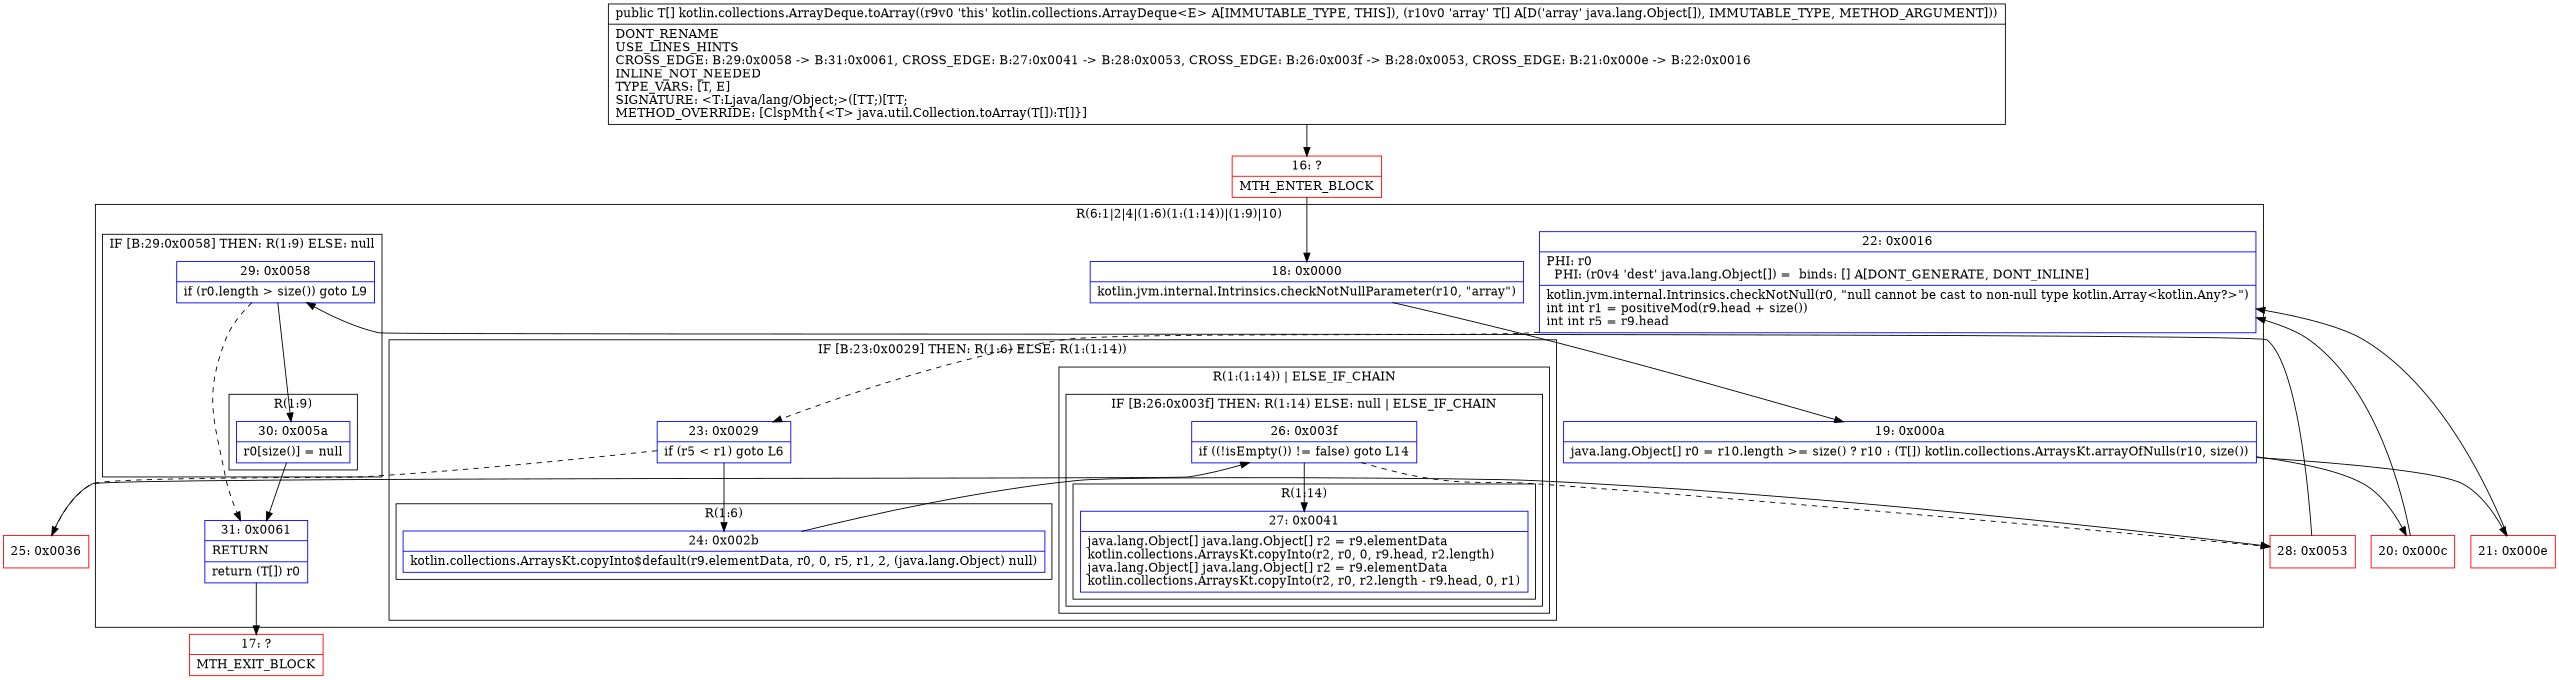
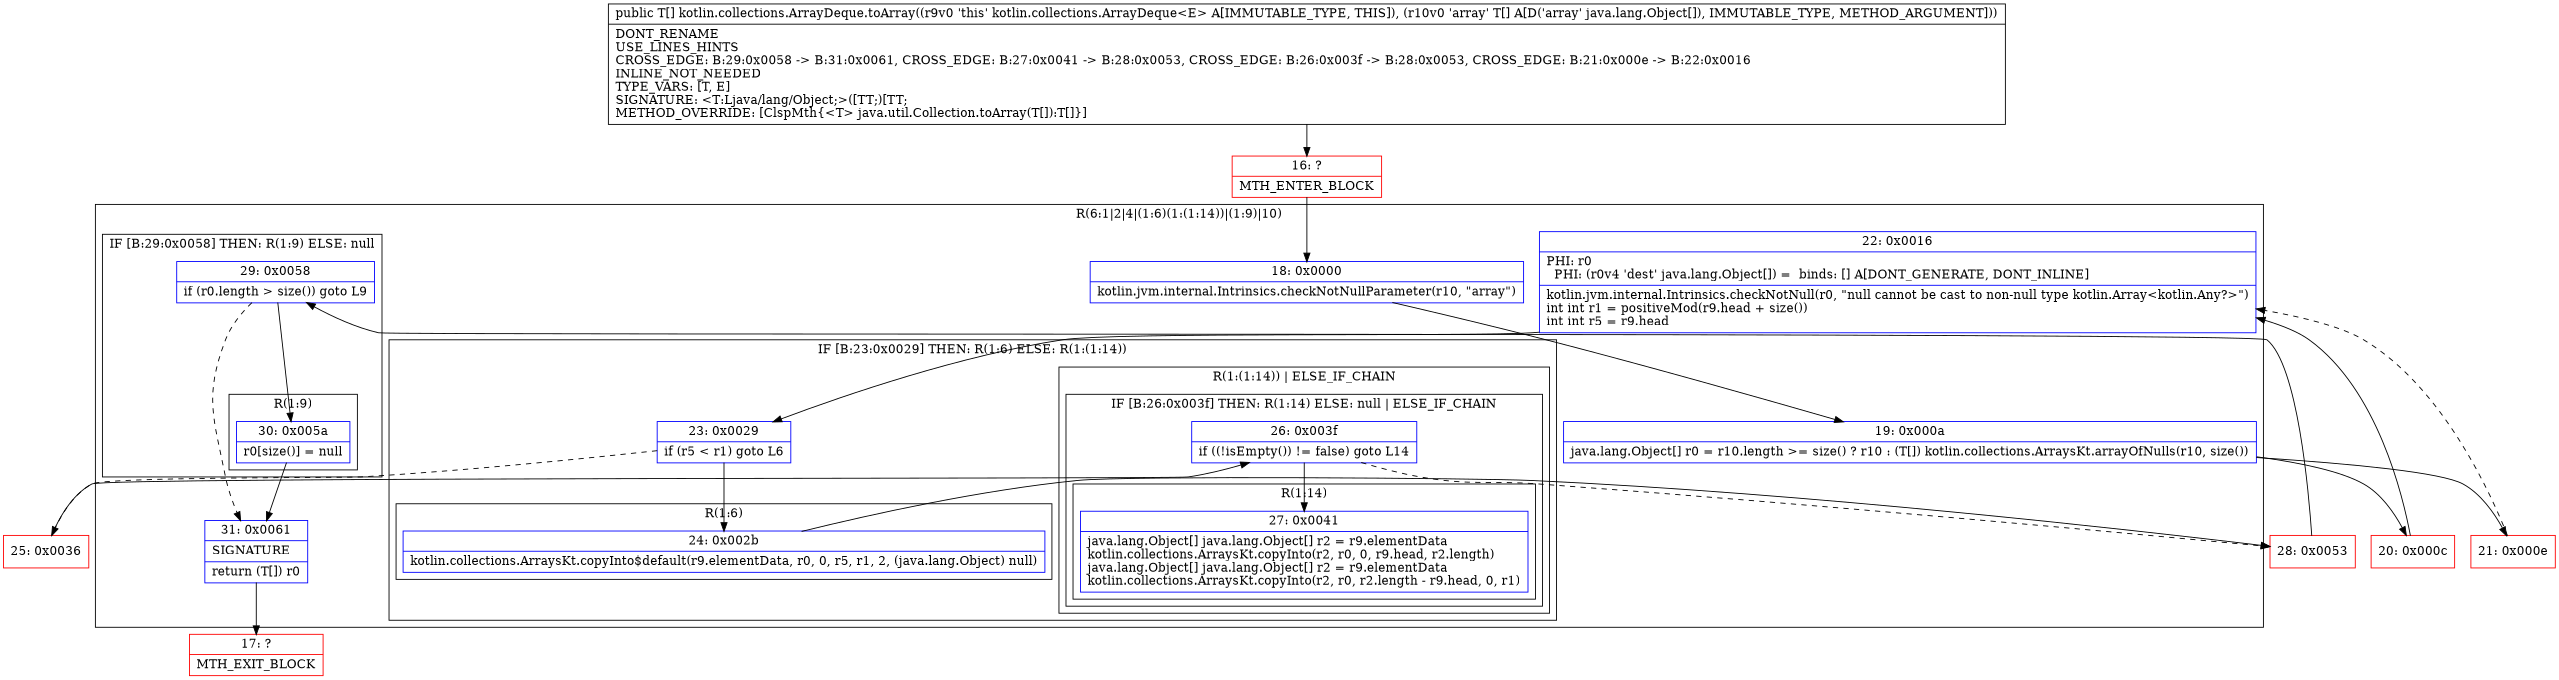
edge "22: 0x0016" -> "23: 0x0029": style dashed -> solid
edge "21: 0x000e" -> "22: 0x0016": style solid -> dashed
node "31: 0x0061": text "RETURN" -> "SIGNATURE"
